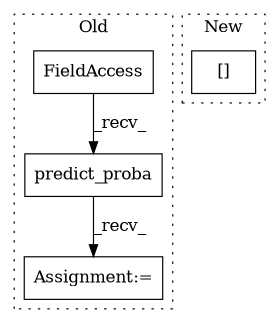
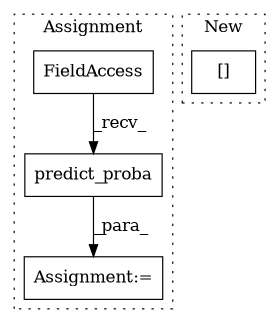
cluster "Old": label "Old" -> "Assignment"
edge "predict_proba" -> "Assignment:=": label "_recv_" -> "_para_"
